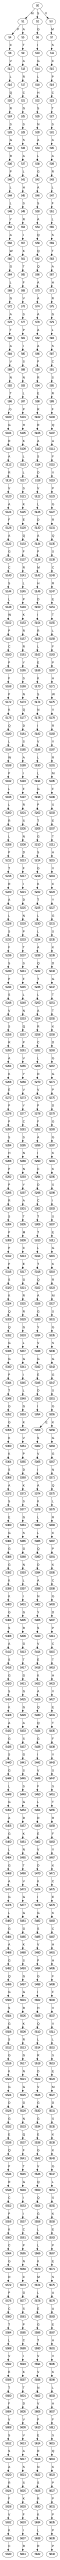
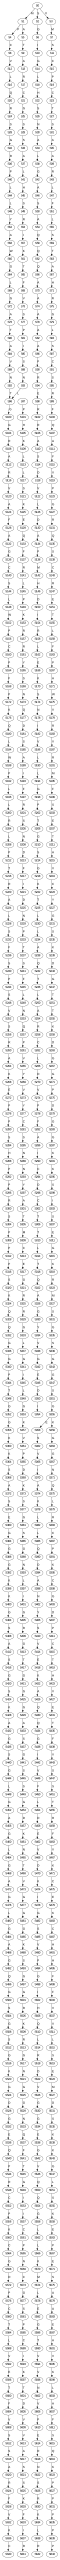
edge "S93" -> "S97": now "S93" -> "S96"
